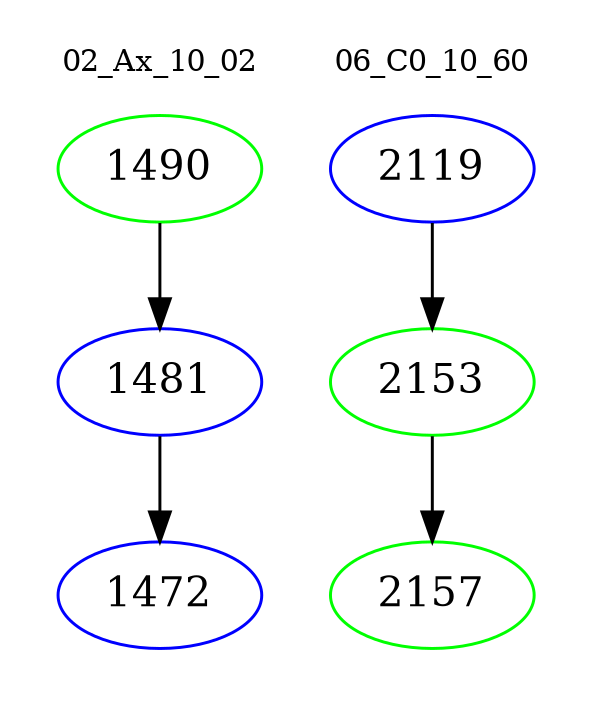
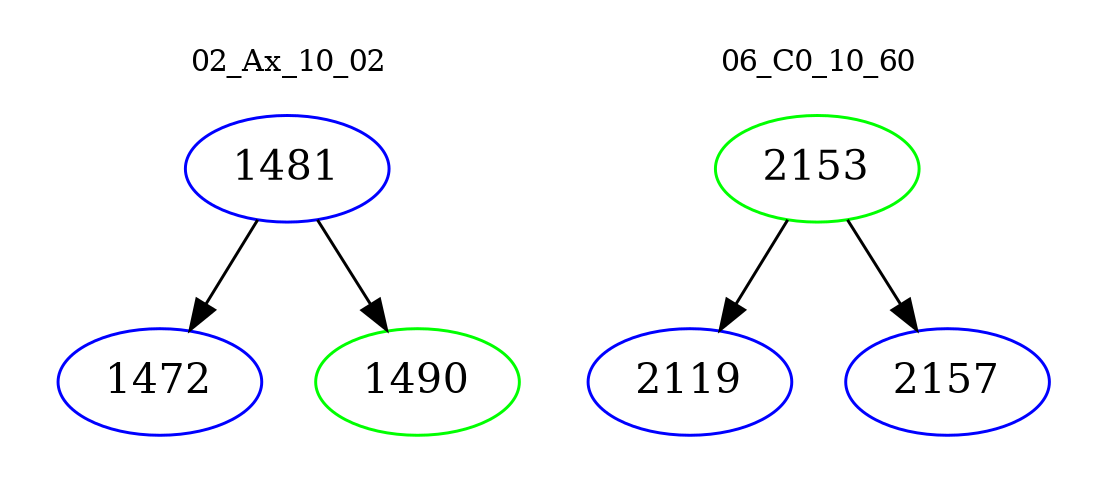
edge "1490" -> "1481": reversed
edge "2119" -> "2153": reversed
node "2157": color green -> blue
